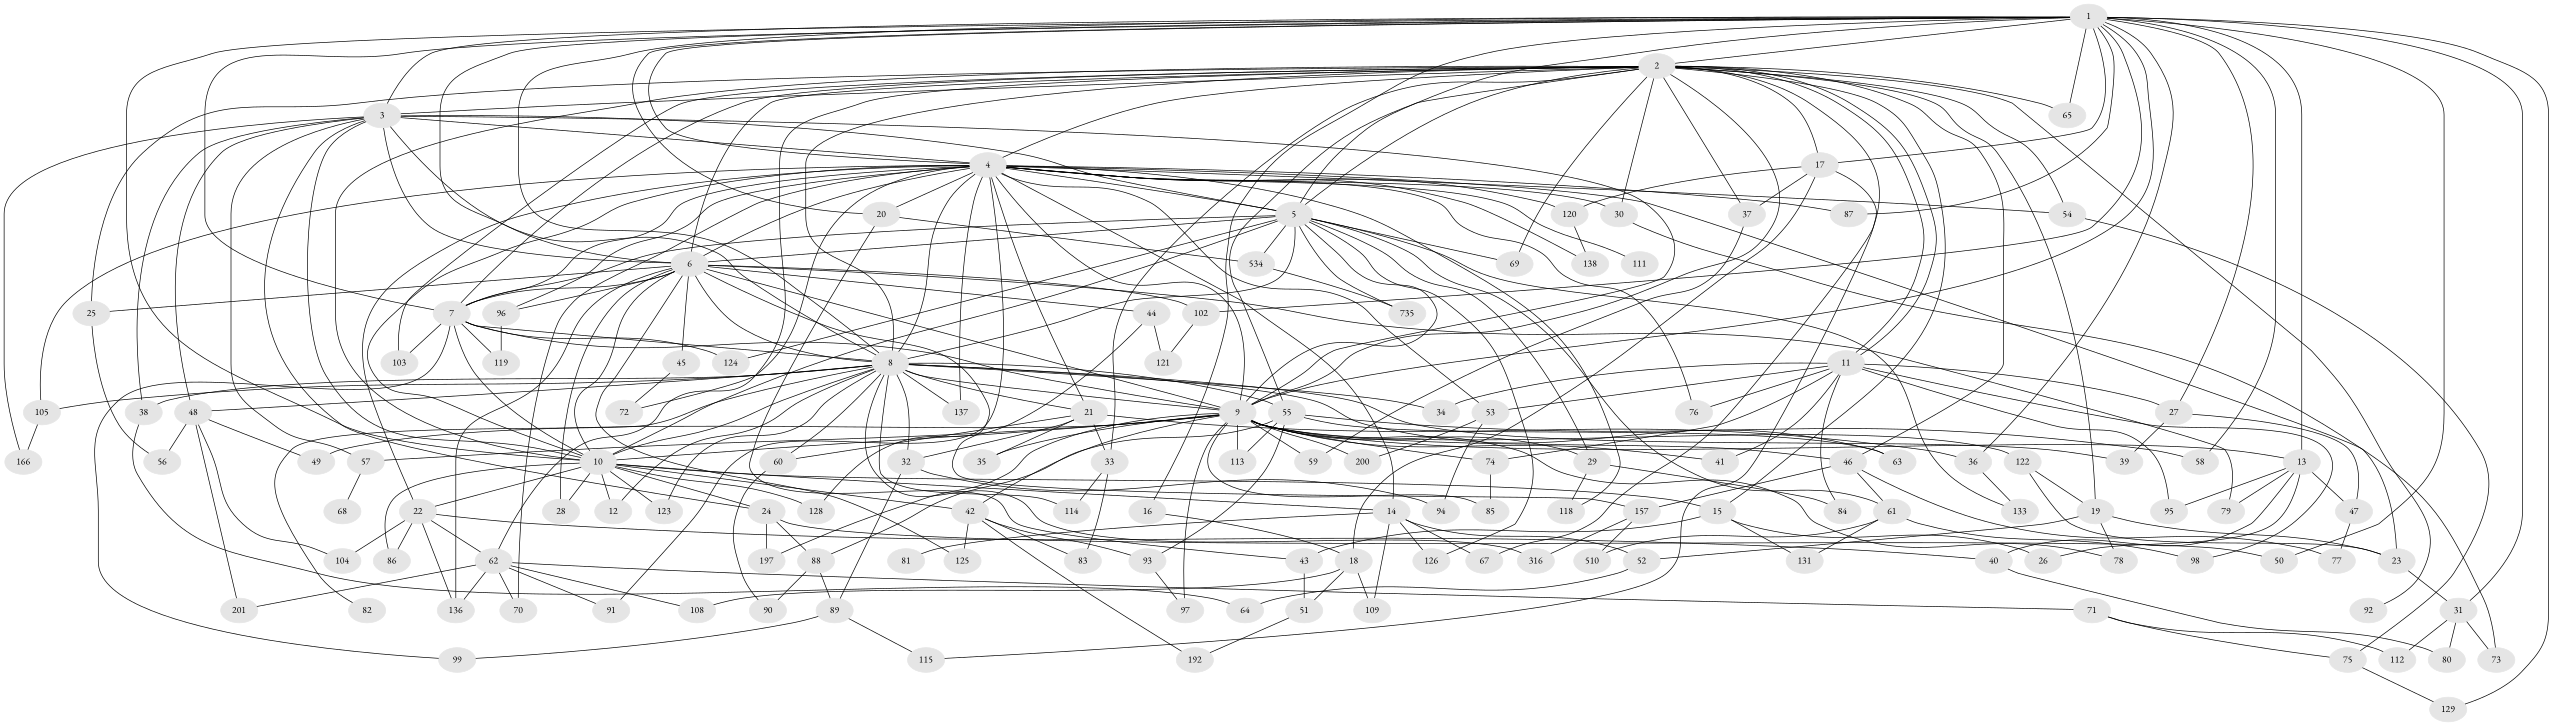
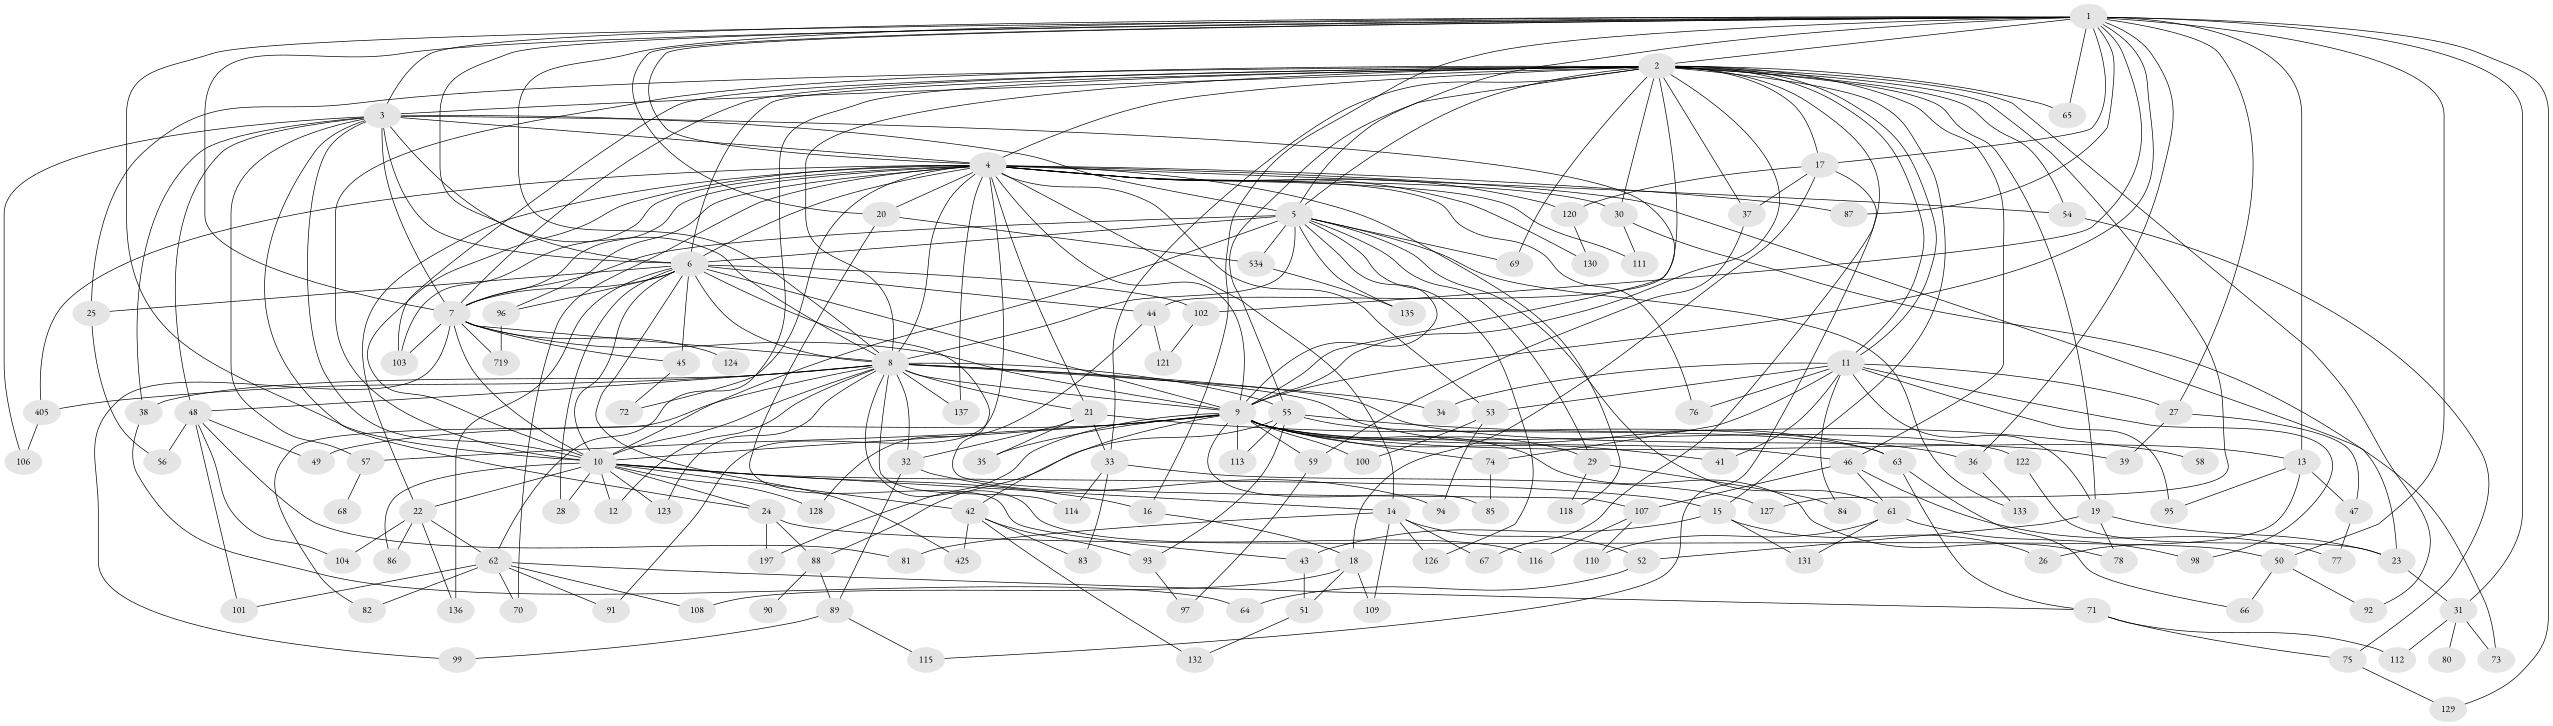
edge "4" -- "5": now "4" -- "103"
edge "1" -- "58": removed
edge "3" -- "7": added
edge "30" -- "111": added
node "138": label "138" -> "130"
edge "5" -- "124": removed
edge "2" -- "44": added
node "735": label "735" -> "135"
edge "7" -- "45": added
node "119": label "119" -> "719"
node "105": label "105" -> "405"
node "166": label "166" -> "106"
node "60": removed
node "200": label "200" -> "100"
edge "10" -- "16": added
edge "122" -- "19": now "11" -- "19"
edge "9" -- "97": now "59" -- "97"
node "157": label "157" -> "107"
node "127": added
node "79": removed
edge "48" -- "81": added
node "125": label "125" -> "425"
node "316": label "316" -> "116"
node "510": label "510" -> "110"
node "40": removed
edge "63" -- "71": added
edge "62" -- "136": now "62" -- "82"
edge "50" -- "92": added
node "201": label "201" -> "101"
node "66": added
node "192": label "192" -> "132"
